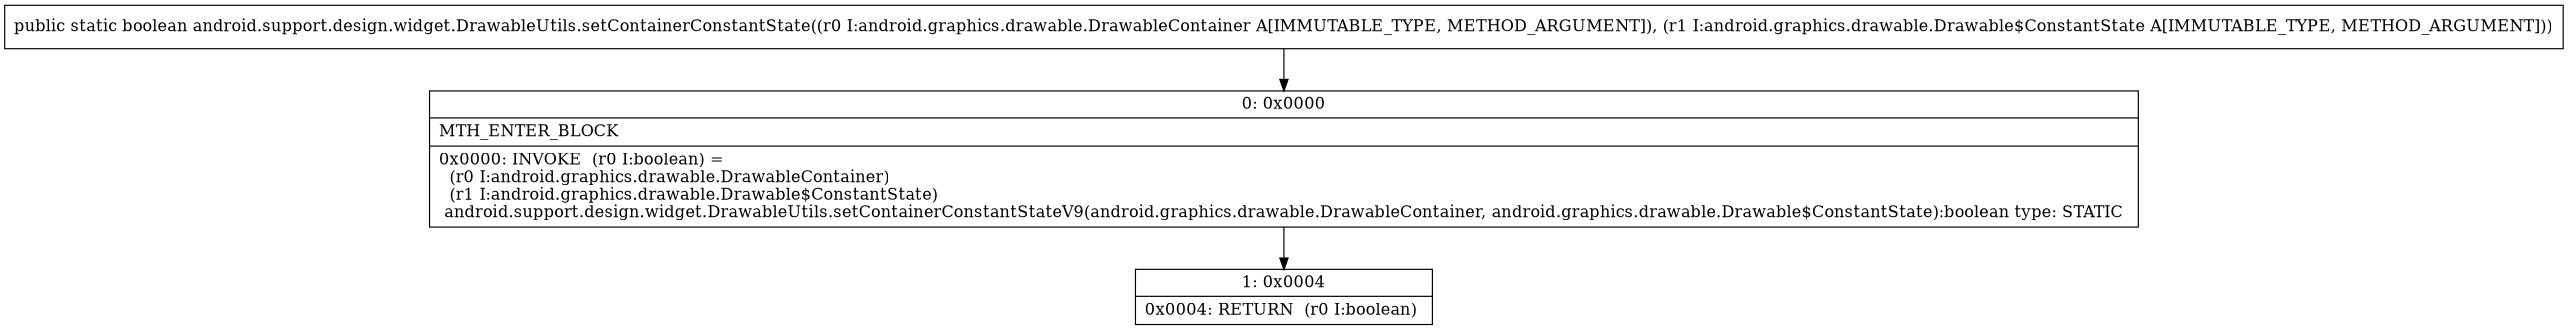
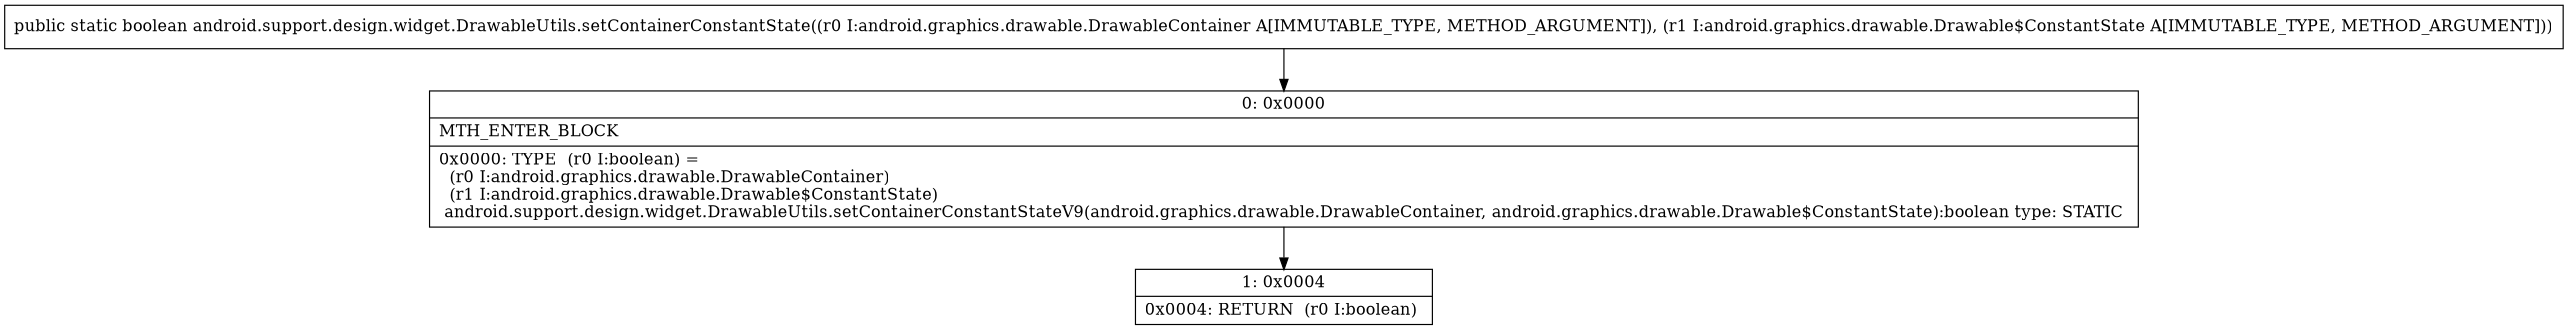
node "0: 0x0000": text "0x0000: INVOKE  (r0 I:boolean) =" -> "0x0000: TYPE  (r0 I:boolean) ="
